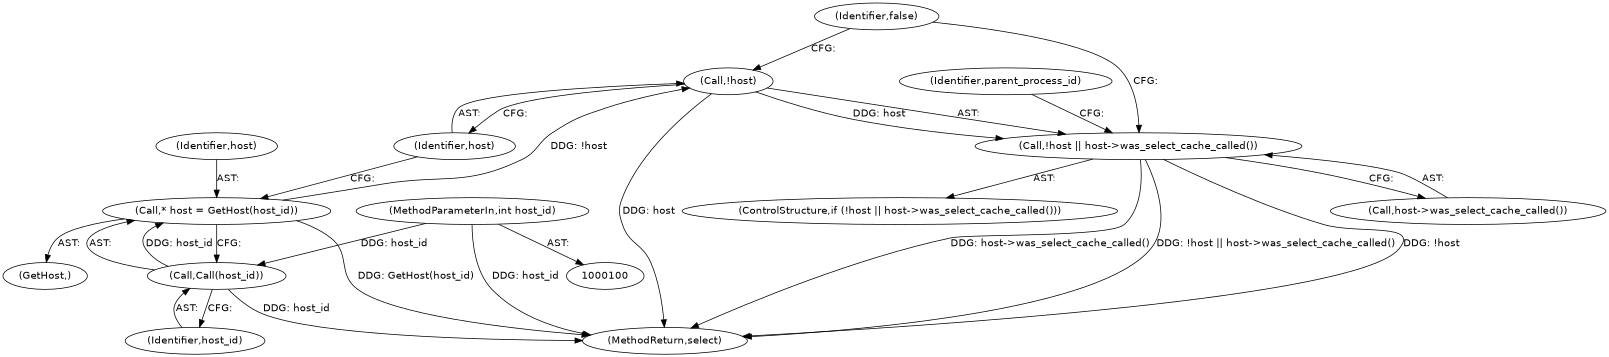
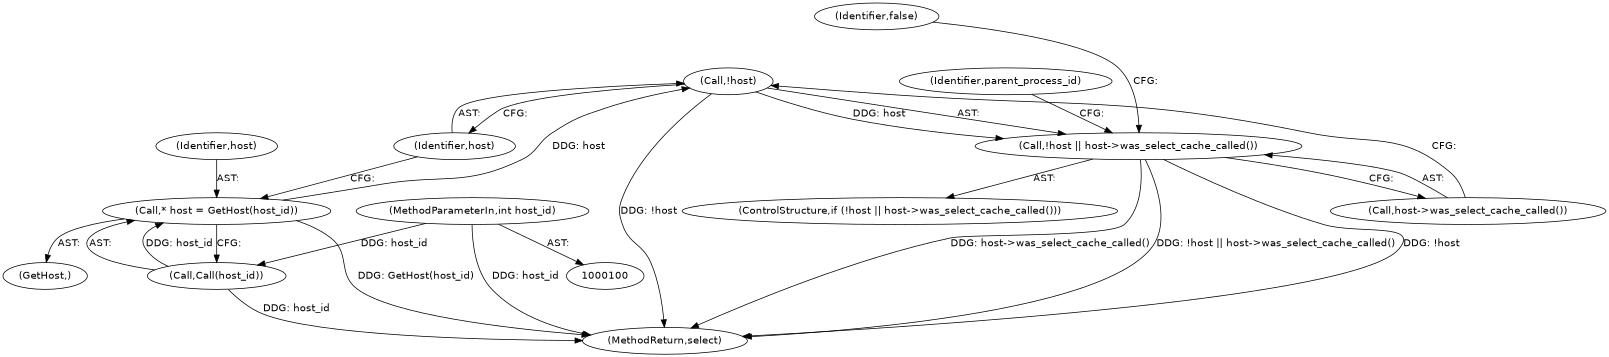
edge "(Identifier,false)" -> "(Call,!host)": now "(Call,host->was_select_cache_called())" -> "(Call,!host)"
edge "(Call,* host = GetHost(host_id))" -> "(Call,!host)": label "DDG: !host" -> "DDG: host"
edge "(Call,!host)" -> "(MethodReturn,select)": label "DDG: host" -> "DDG: !host"
node "(Identifier,host_id)": removed
